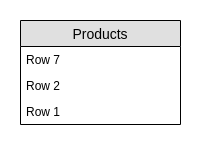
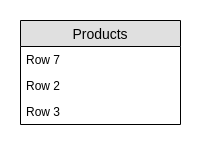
node "Row 1": label "Row 1" -> "Row 3"
